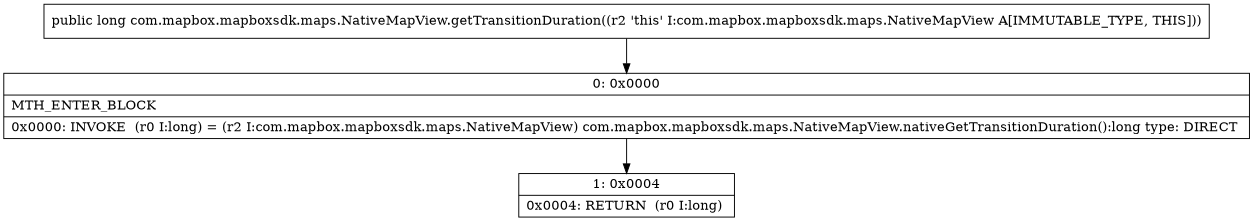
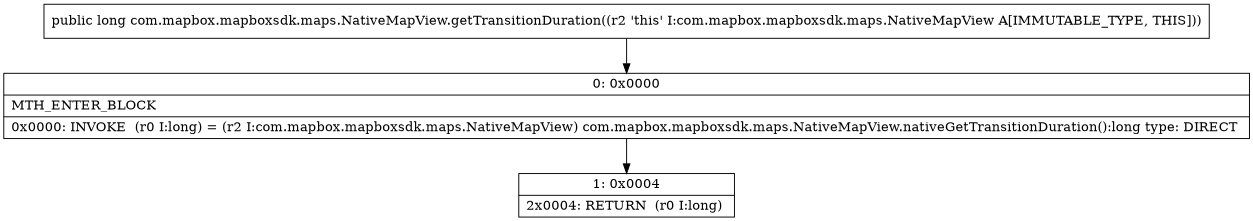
node "1: 0x0004": text "0x0004: RETURN  (r0 I:long)" -> "2x0004: RETURN  (r0 I:long)"
